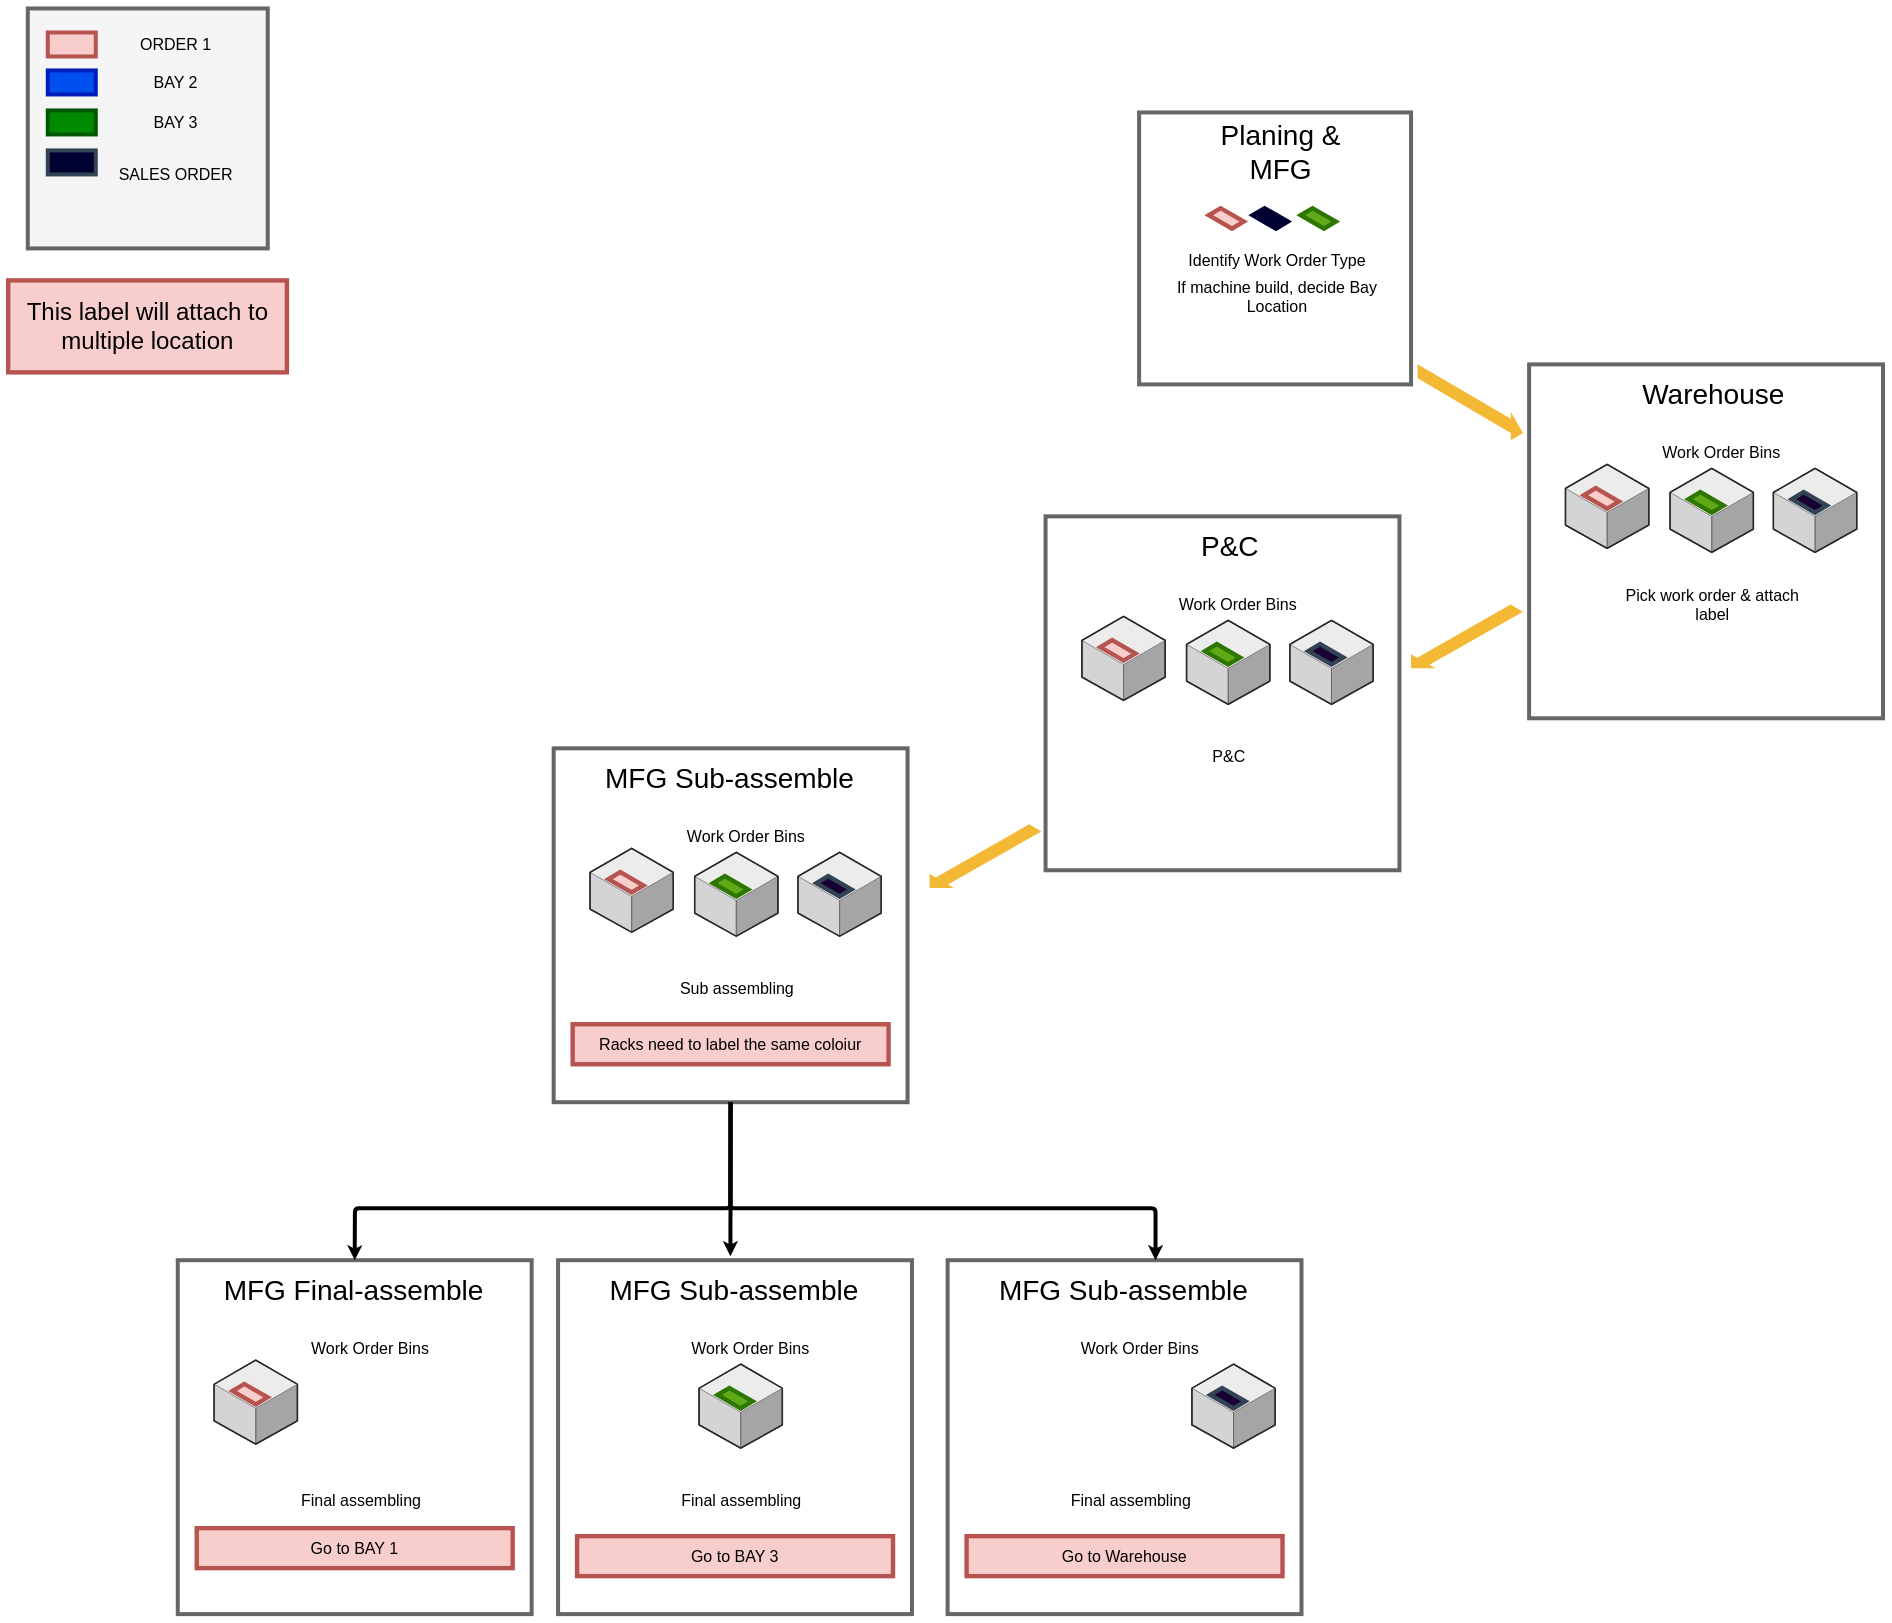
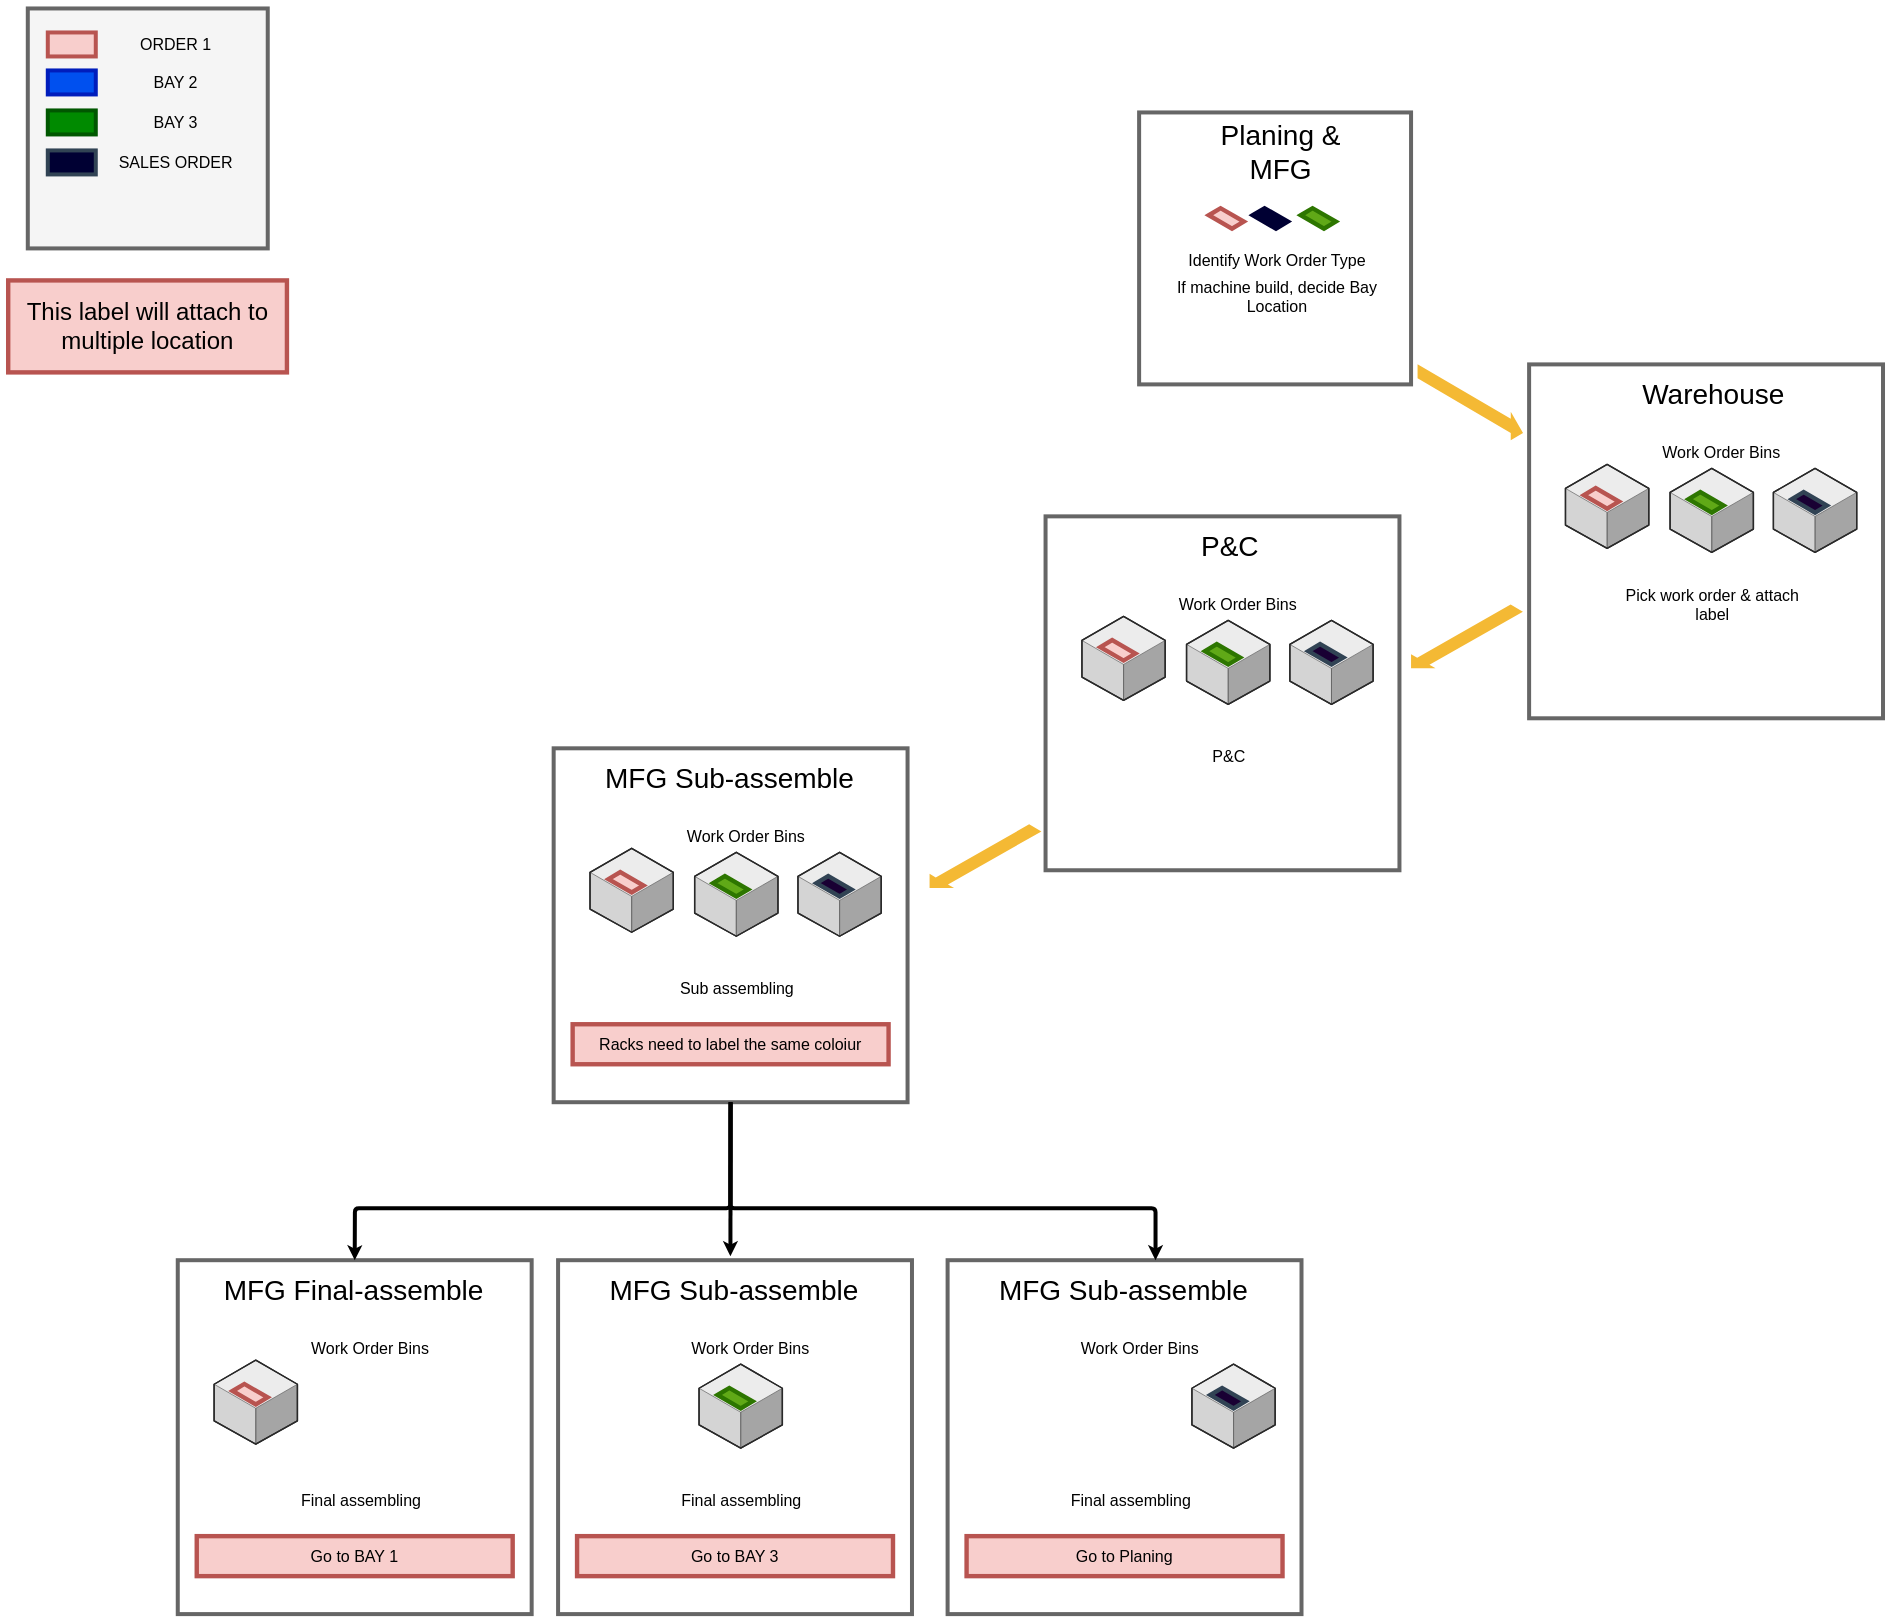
node "SALES ORDER": moved (176, 174) -> (176, 162)
node "Go to BAY 1": moved (355, 1548) -> (355, 1556)
node "Go to Warehouse": label "Go to Warehouse" -> "Go to Planing"
